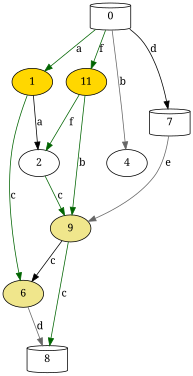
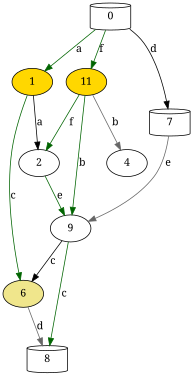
edge "0" -> "4": now "11" -> "4"
edge "2" -> "9": label "c" -> "e"
node "9": fillcolor khaki -> white
